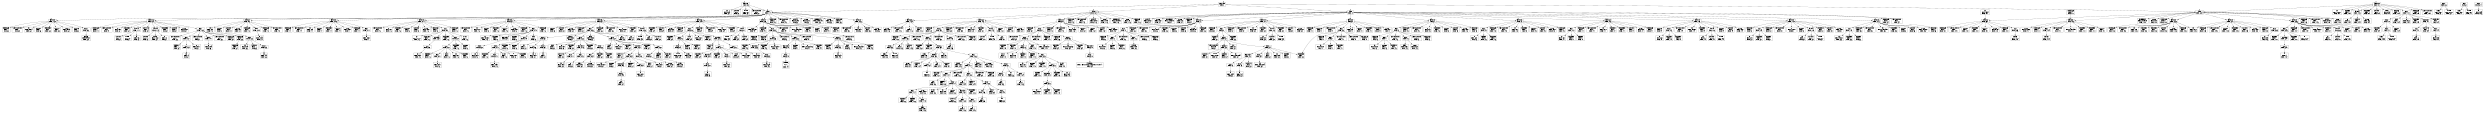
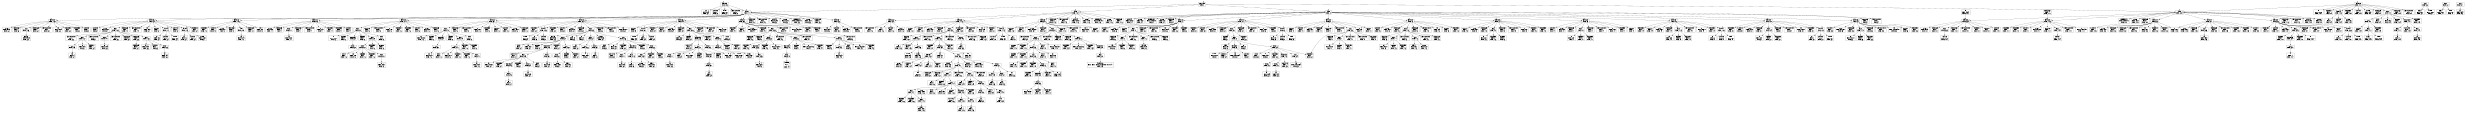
node "SEMICOLON Text: ; Line: 72": removed
node "SEMICOLON Text: let Line: 31": label "SEMICOLON Text: let Line: 31" -> "LET Text: let Line: 31"
node "ID Text: xcar Line: 76": removed
